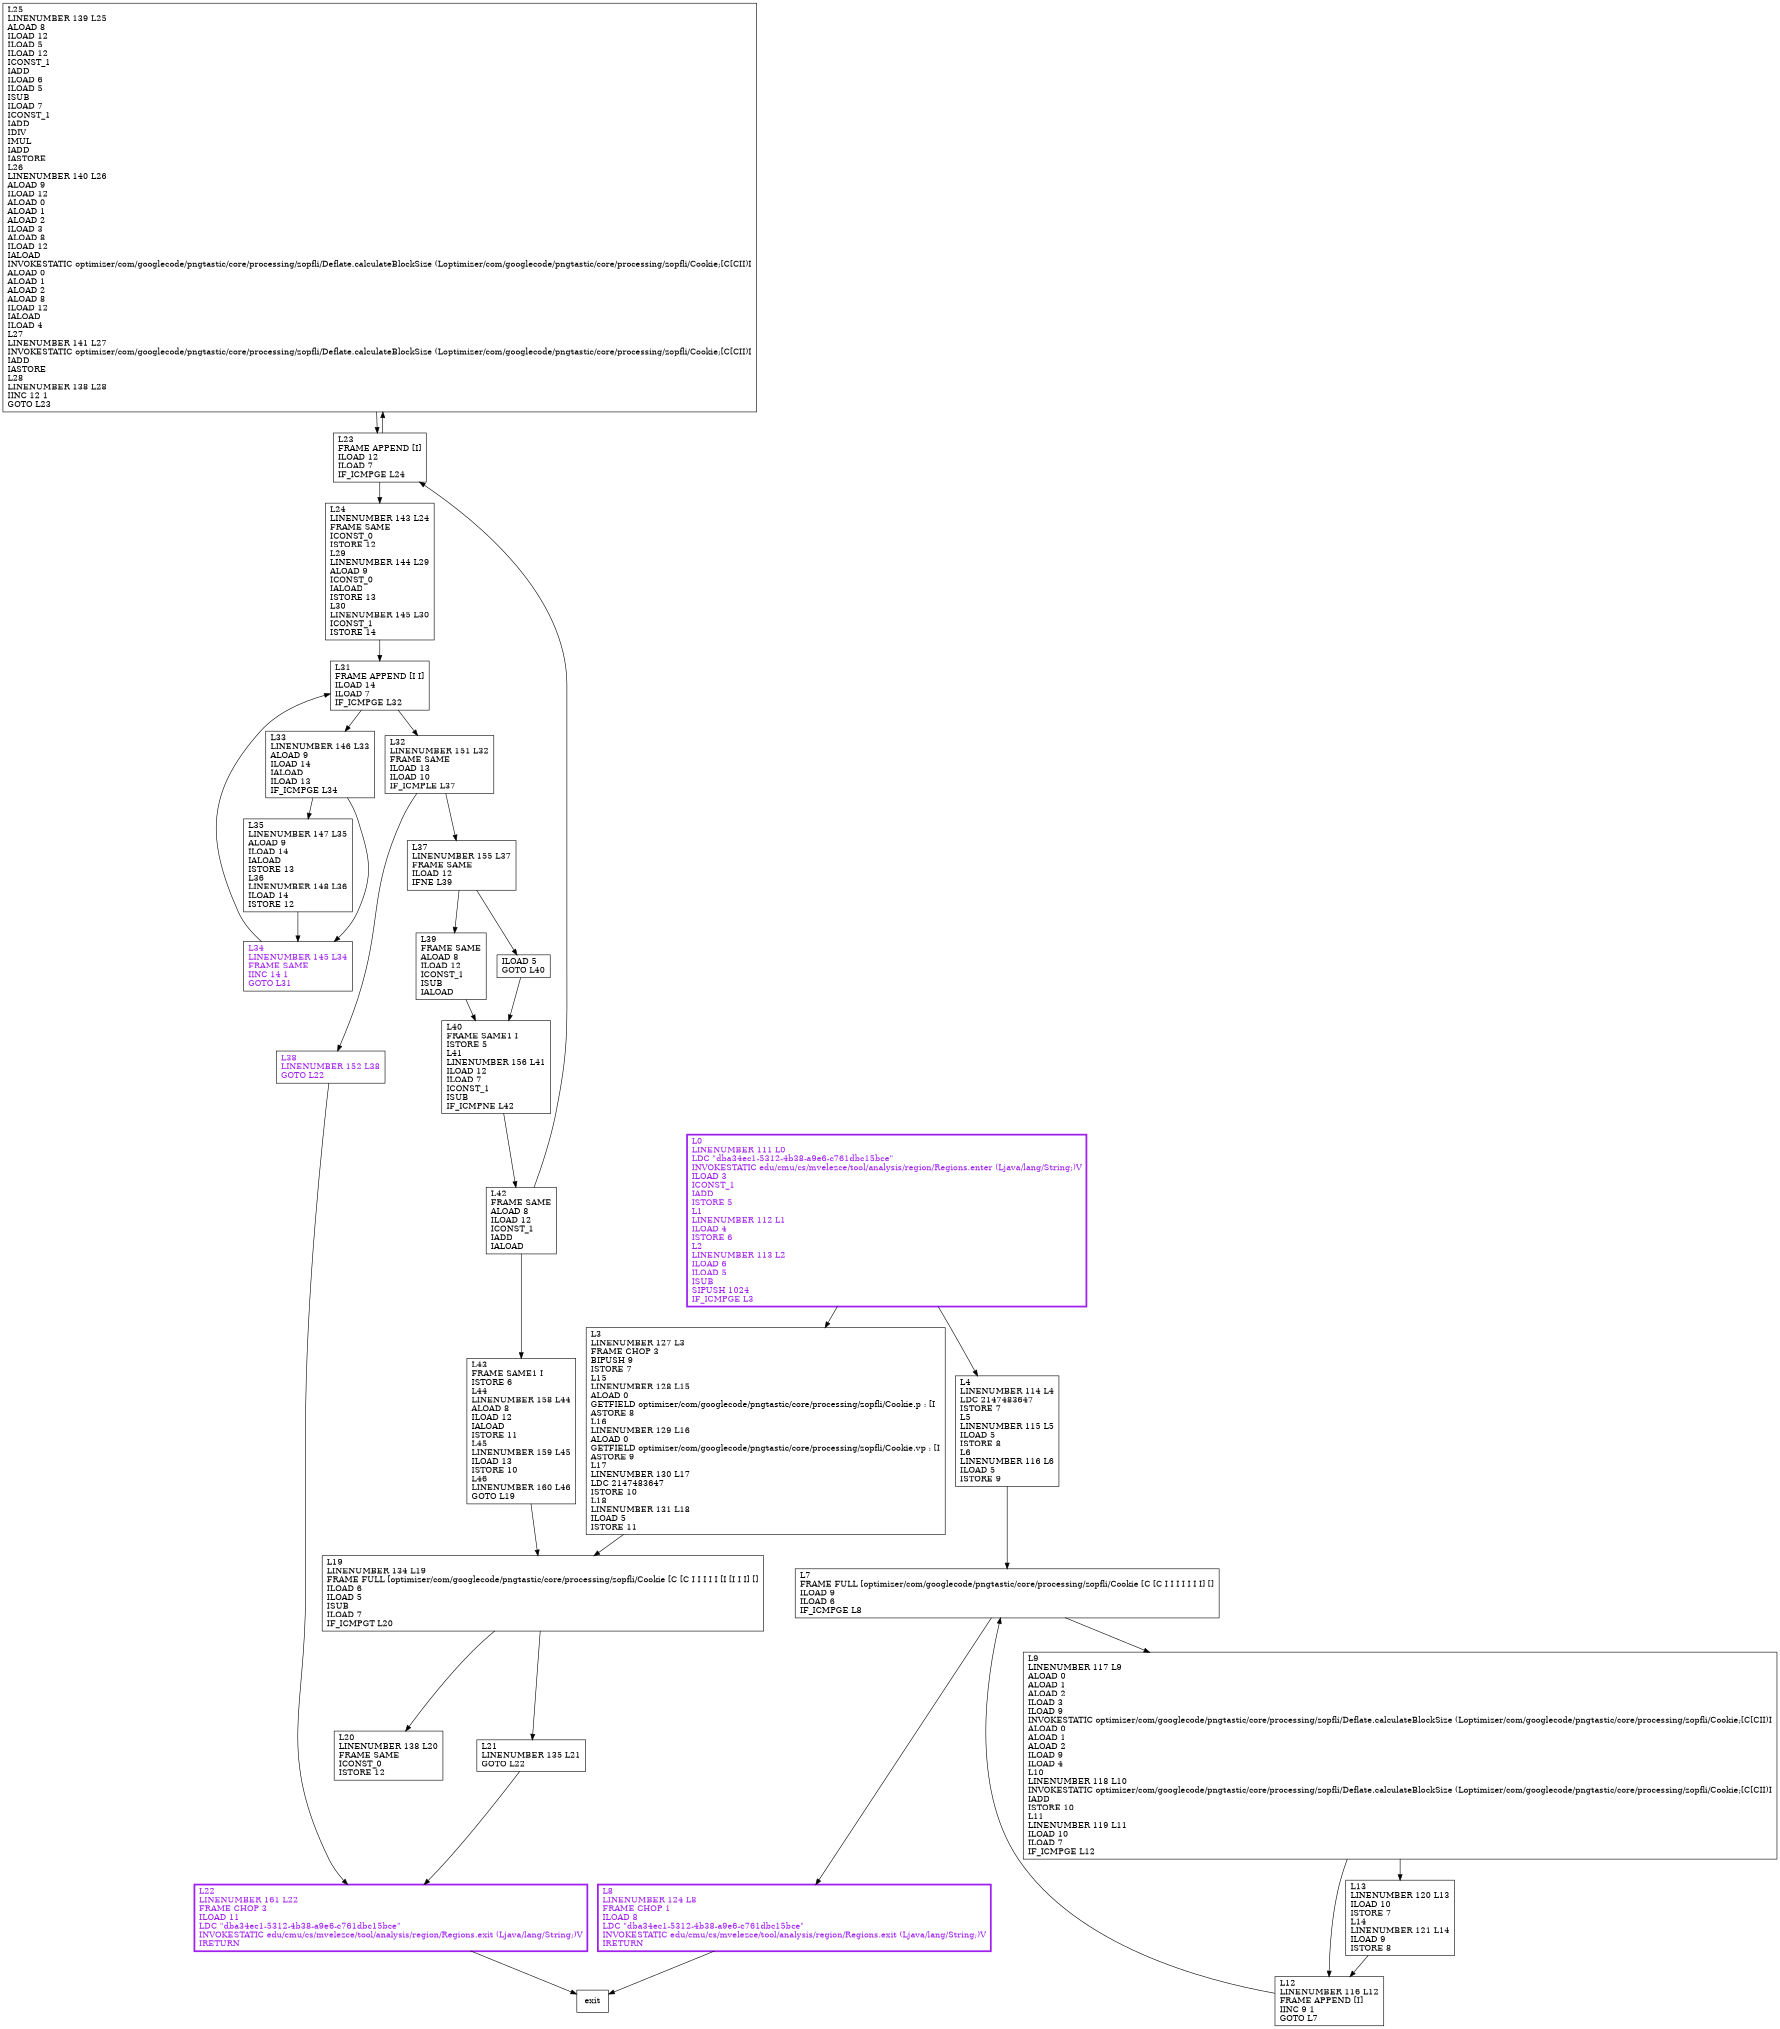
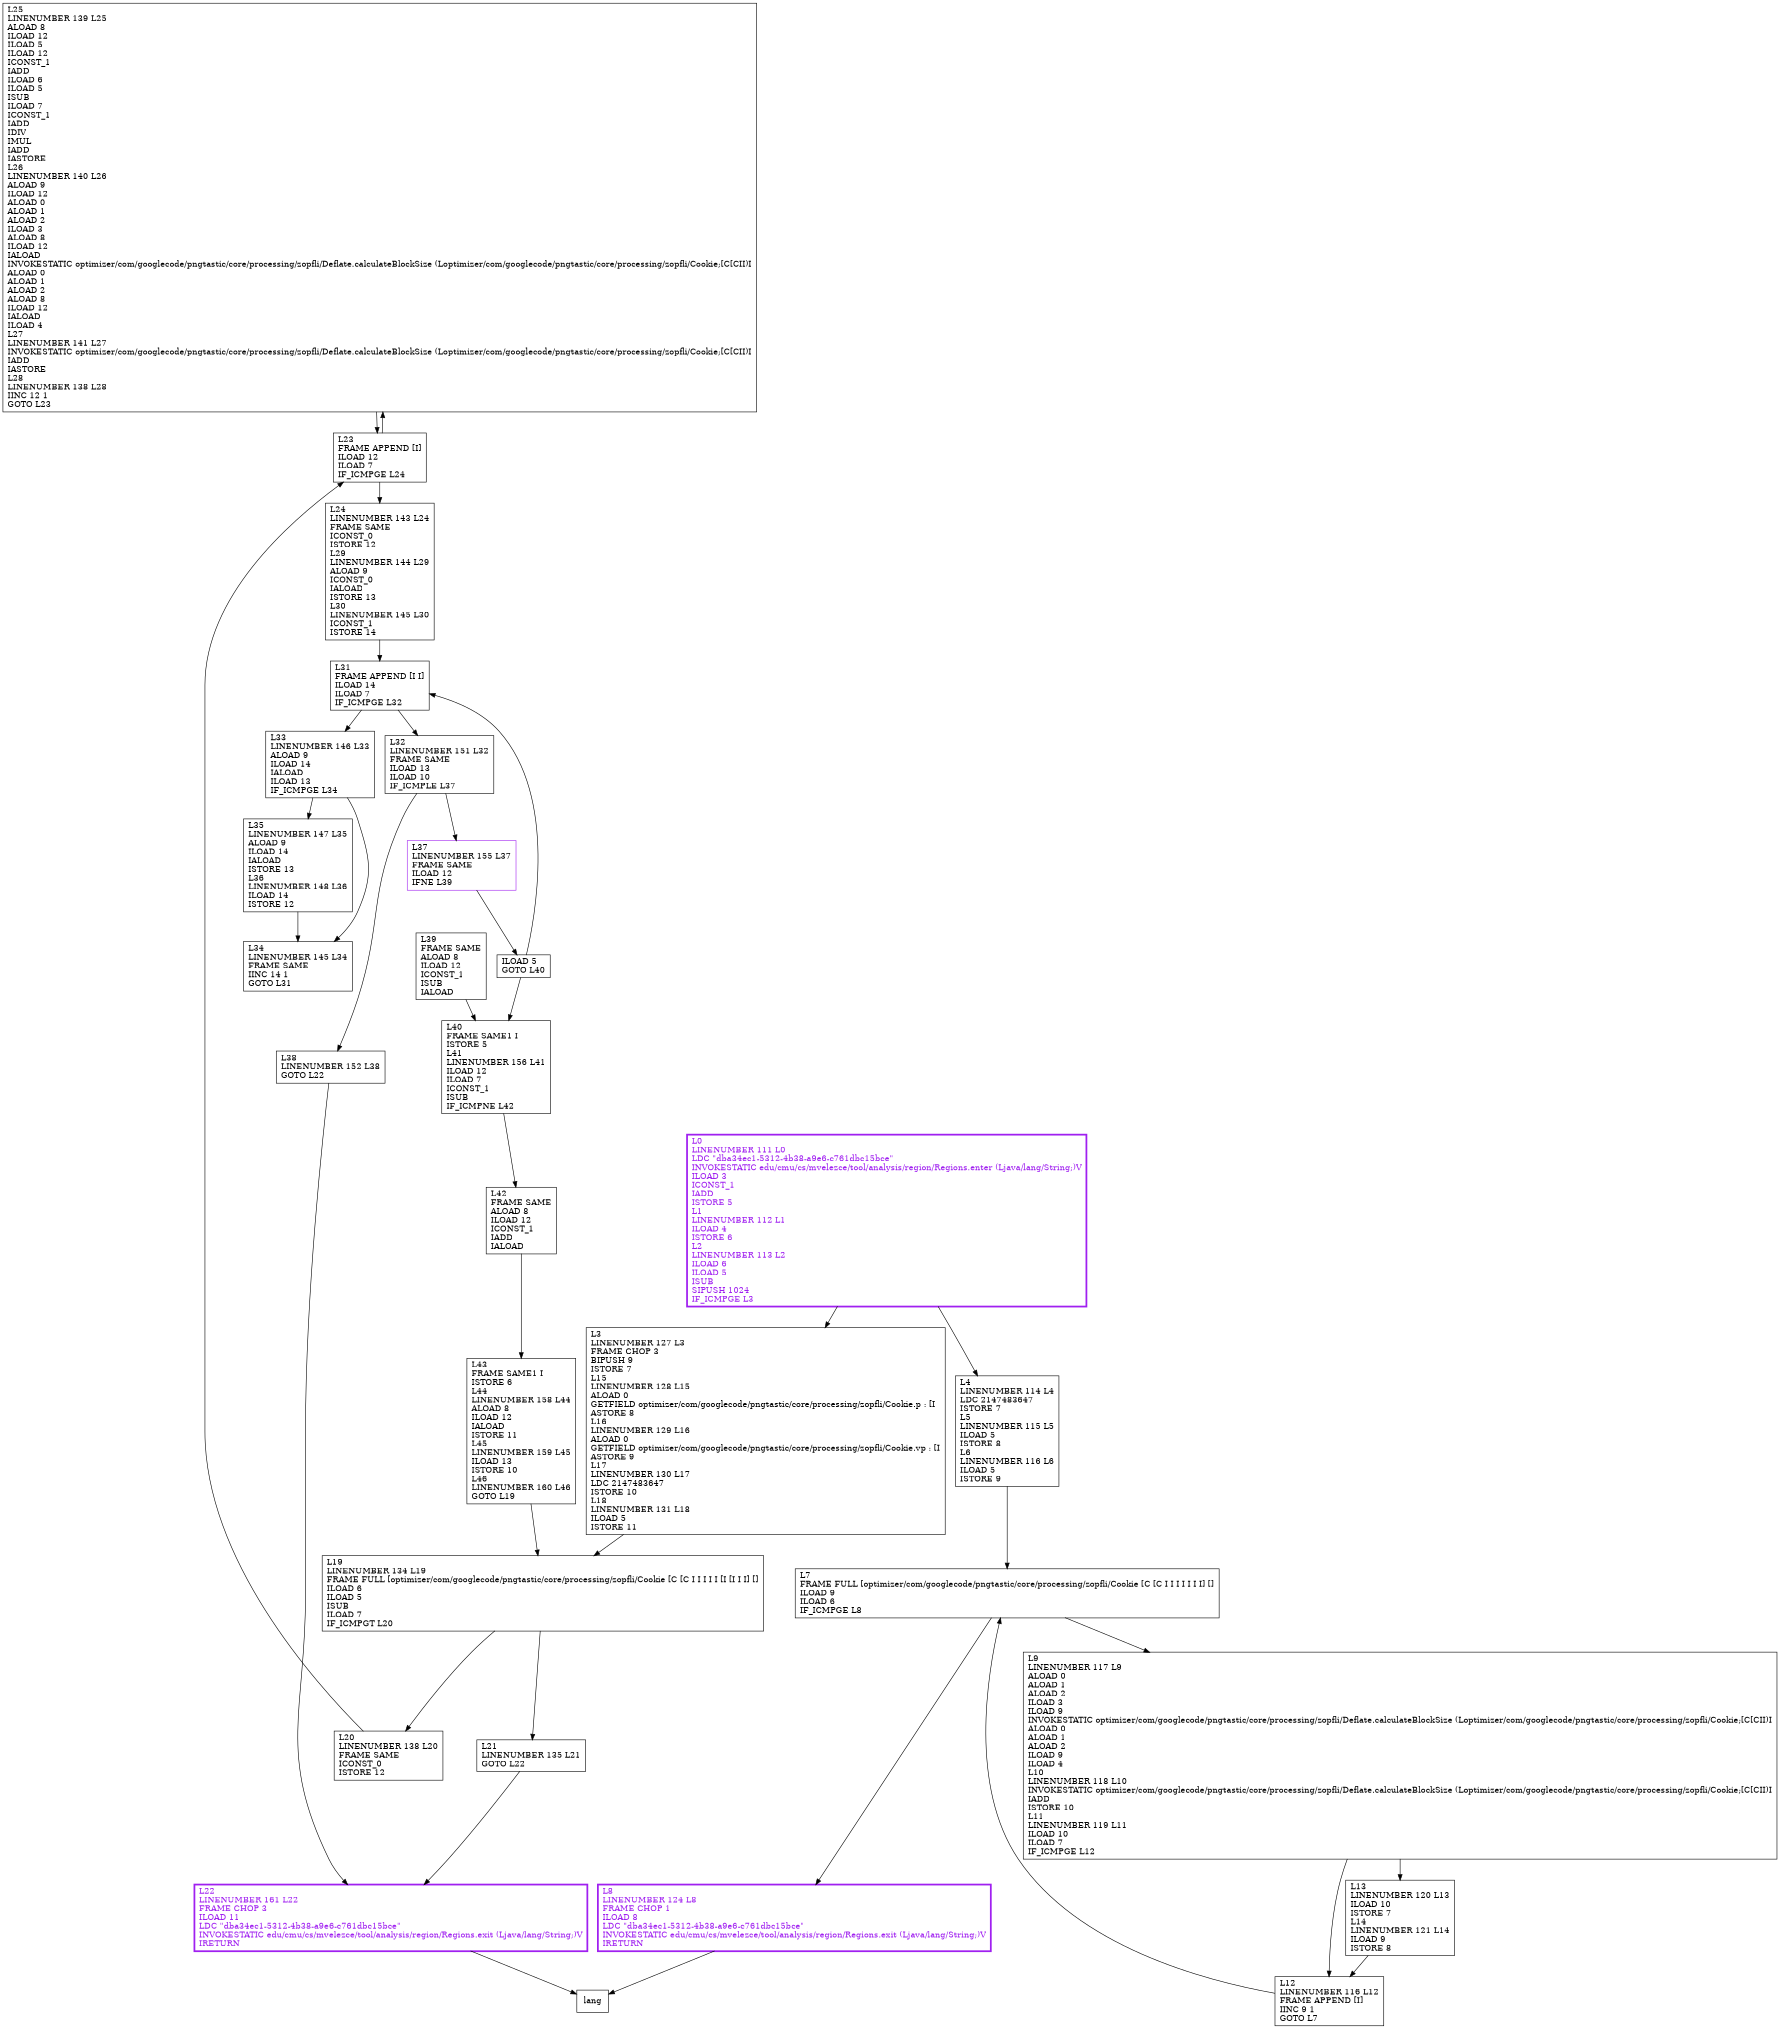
edge "L34 LINENUMBER 145 L34 FRAME SAME IINC 14 1 GOTO L31" -> "L31 FRAME APPEND [I I] ILOAD 14 ILOAD 7 IF_ICMPGE L32": now "ILOAD 5 GOTO L40" -> "L31 FRAME APPEND [I I] ILOAD 14 ILOAD 7 IF_ICMPGE L32"
edge "L42 FRAME SAME ALOAD 8 ILOAD 12 ICONST_1 IADD IALOAD" -> "L23 FRAME APPEND [I] ILOAD 12 ILOAD 7 IF_ICMPGE L24": now "L20 LINENUMBER 138 L20 FRAME SAME ICONST_0 ISTORE 12" -> "L23 FRAME APPEND [I] ILOAD 12 ILOAD 7 IF_ICMPGE L24"
node "L37 LINENUMBER 155 L37 FRAME SAME ILOAD 12 IFNE L39": color black -> purple
edge "L37 LINENUMBER 155 L37 FRAME SAME ILOAD 12 IFNE L39" -> "L39 FRAME SAME ALOAD 8 ILOAD 12 ICONST_1 ISUB IALOAD": removed
node "L34 LINENUMBER 145 L34 FRAME SAME IINC 14 1 GOTO L31": fontcolor purple -> black
node "L38 LINENUMBER 152 L38 GOTO L22": fontcolor purple -> black
node "exit": label "exit" -> "lang"
